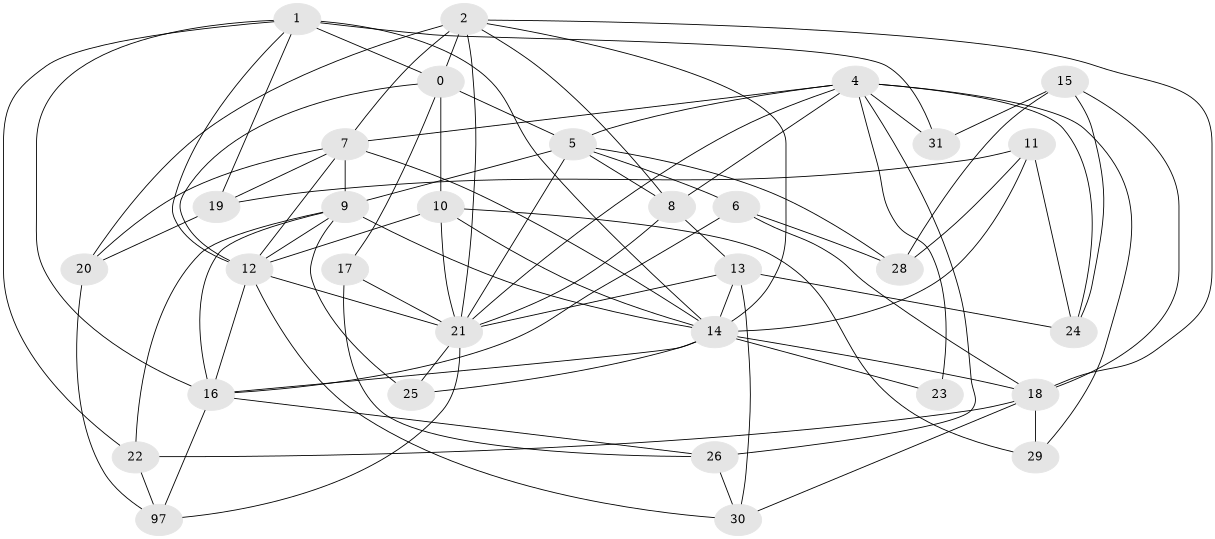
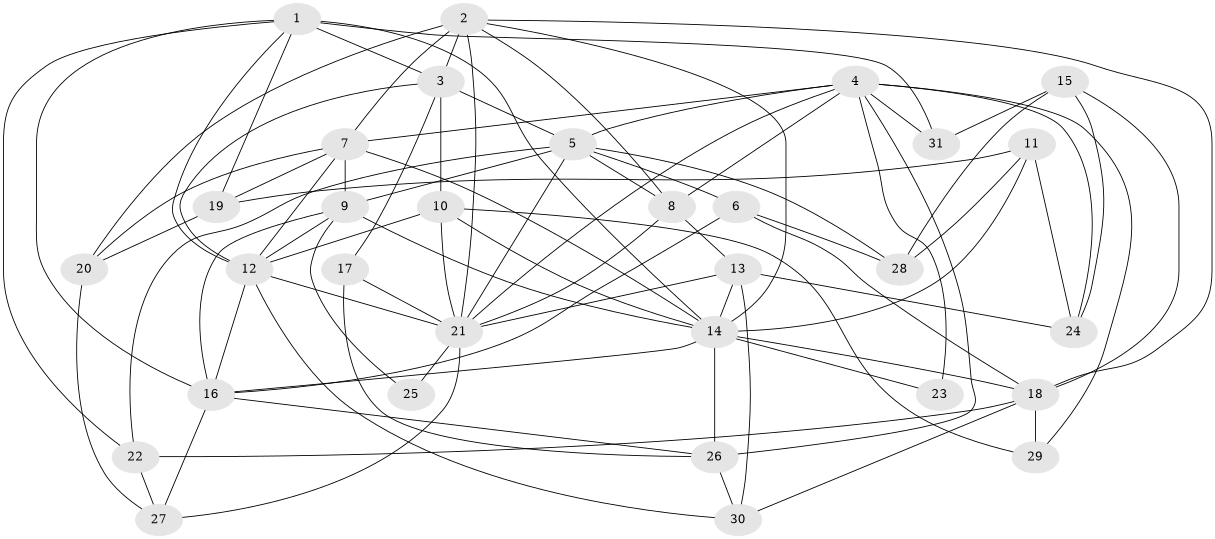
node "0": label "0" -> "3"
edge "9" -- "22": now "5" -- "22"
edge "14" -- "25": now "14" -- "26"
node "97": label "97" -> "27"
